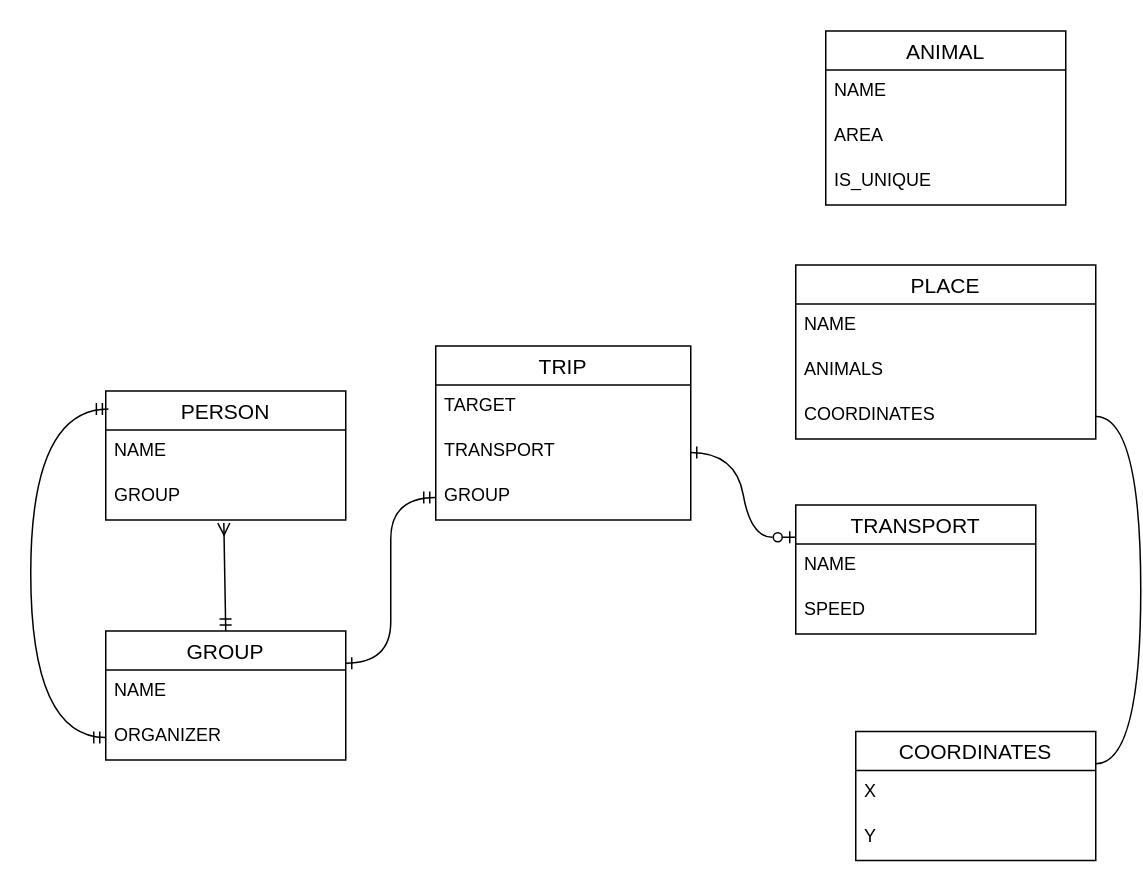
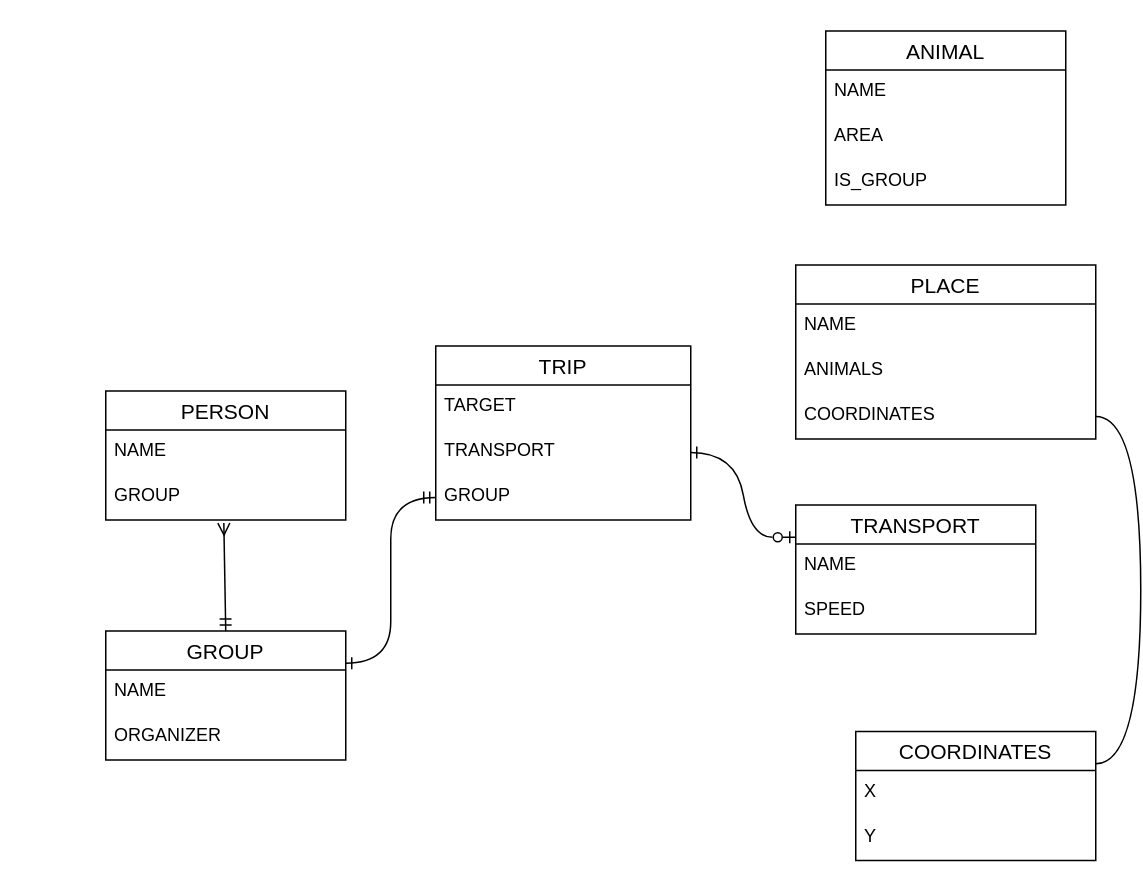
node "IS_UNIQUE": label "IS_UNIQUE" -> "IS_GROUP"
edge "PERSON" -- "ORGANIZER": removed
